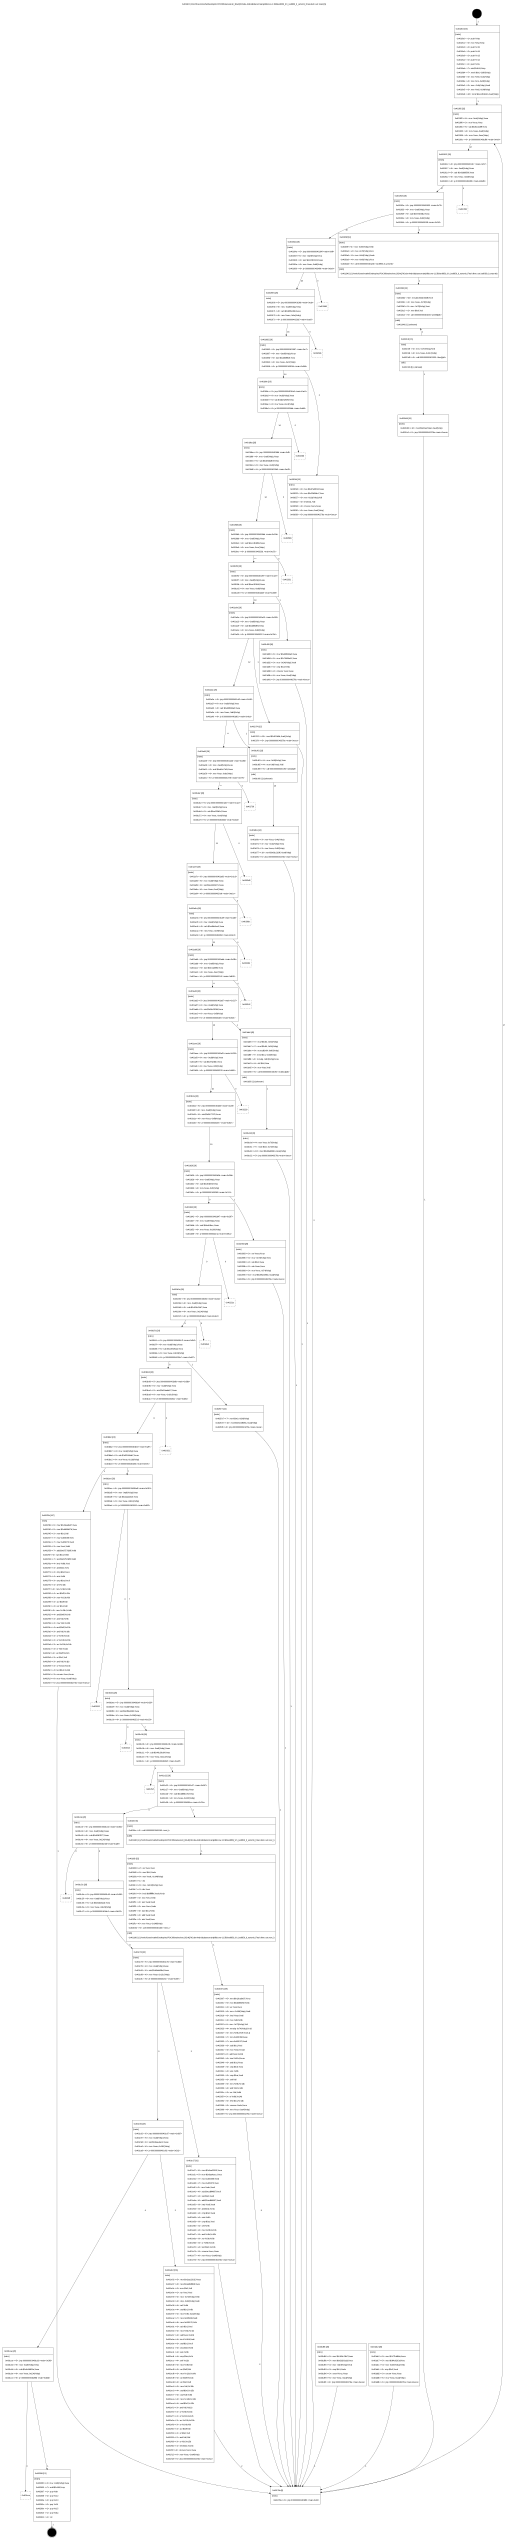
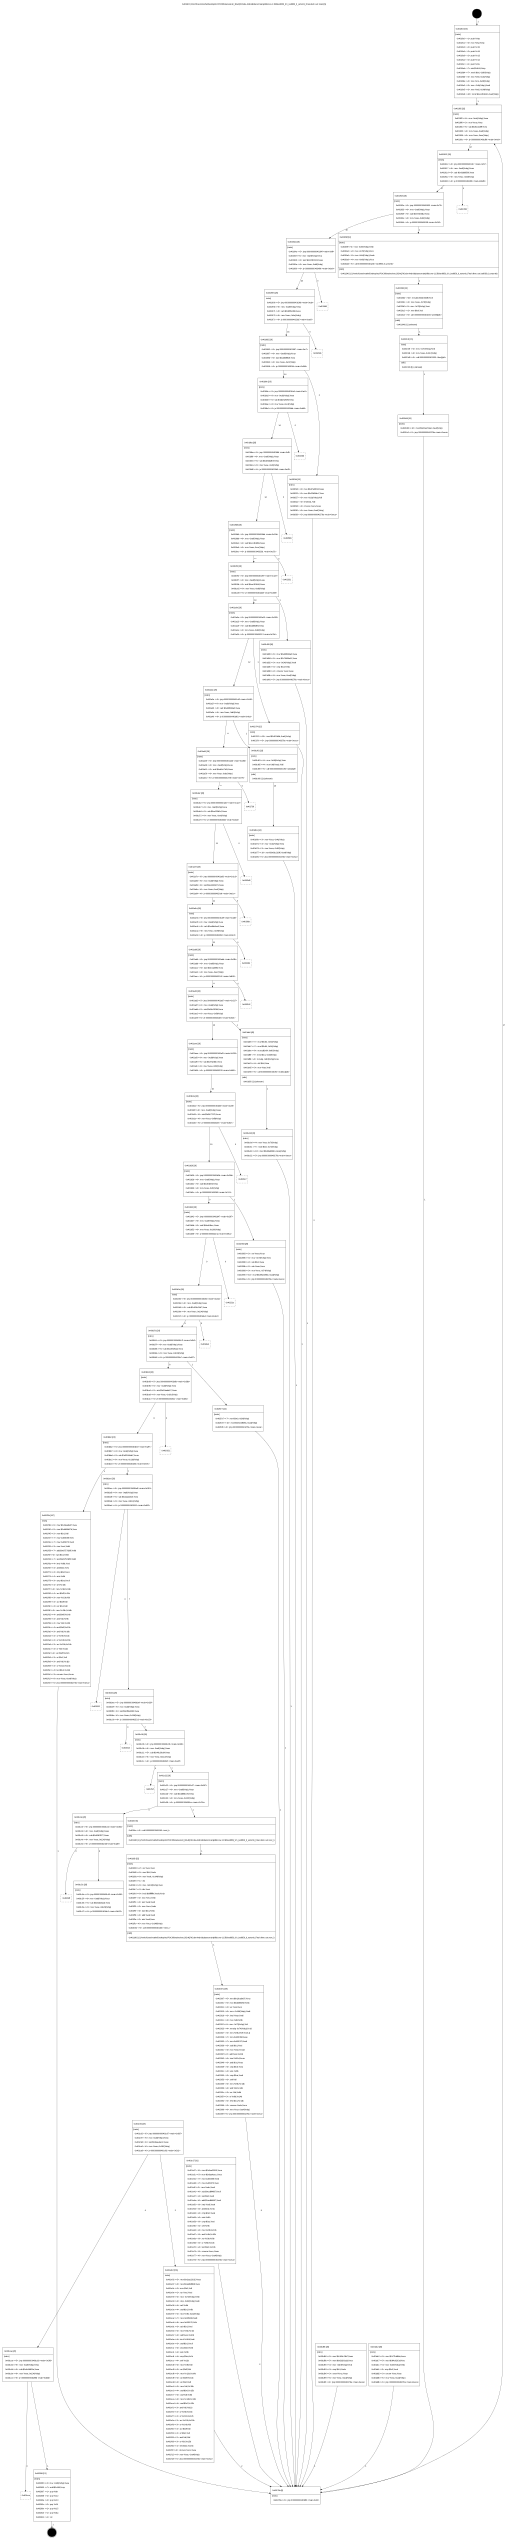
edge "0x4020c9 [15]" -> "0x4020b2 [23]": reversed
edge "0x401a7e [28]" -> "0x401a9a [28]": added, label "11"
node "0x402229": removed
node "0x4020e7": added
node "0x401c76 [28]": removed
